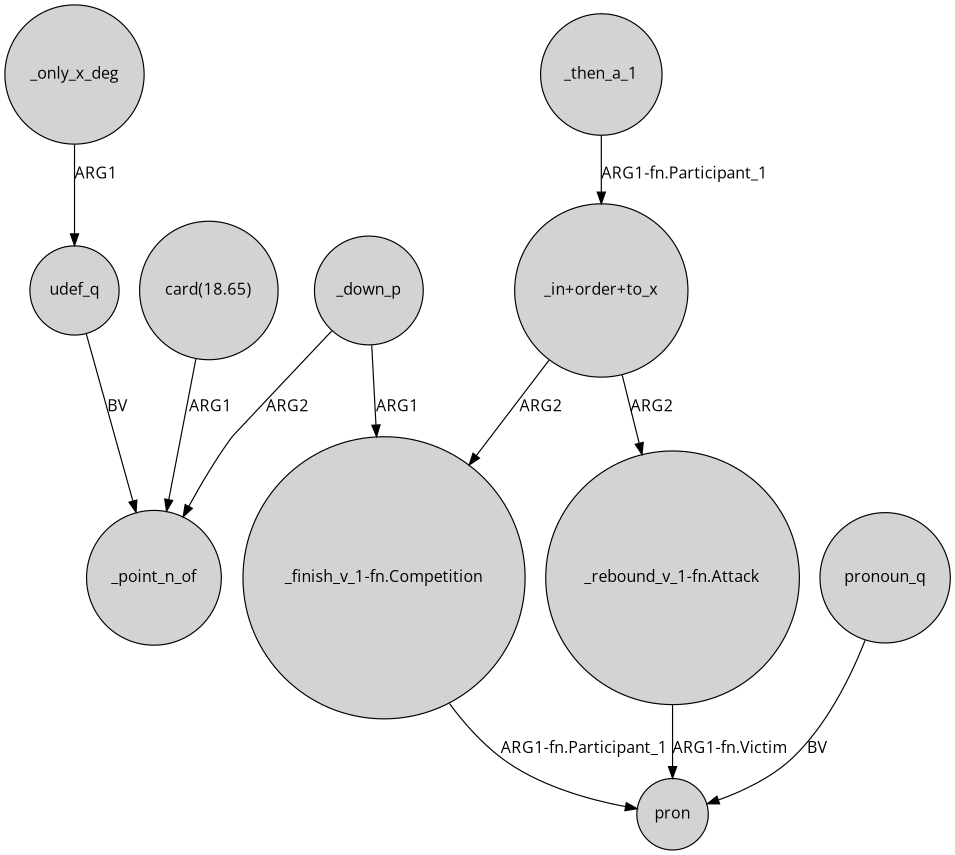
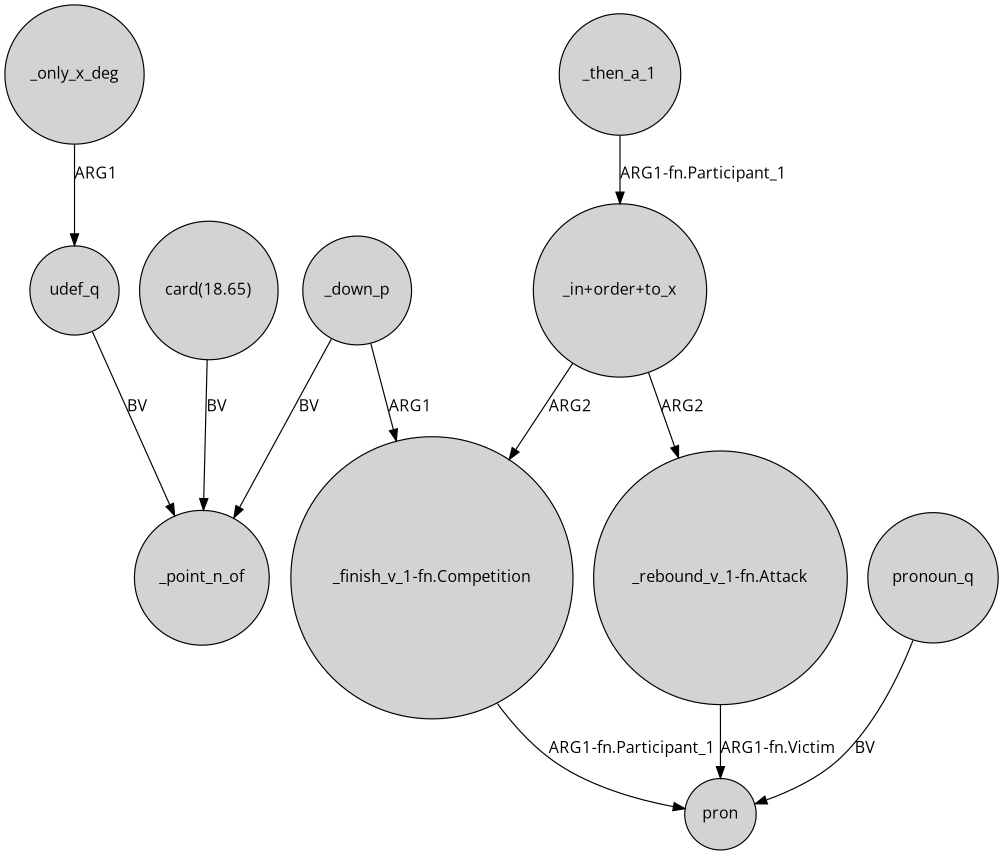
edge "card(18.65)" -> "_point_n_of": label "ARG1" -> "BV"
edge "_down_p" -> "_point_n_of": label "ARG2" -> "BV"
